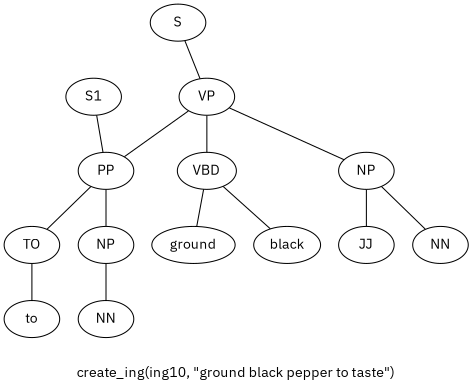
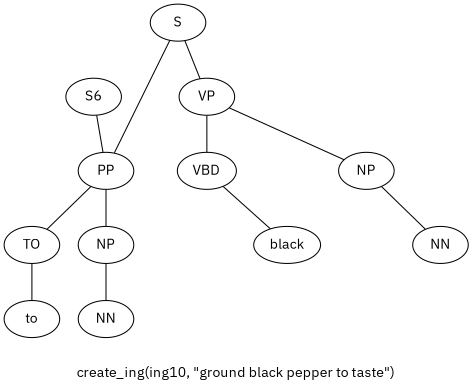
node "S1": label "S1" -> "S6"
edge "VP" -- "PP": now "S" -- "PP"
node "ground": removed
node "JJ": removed
